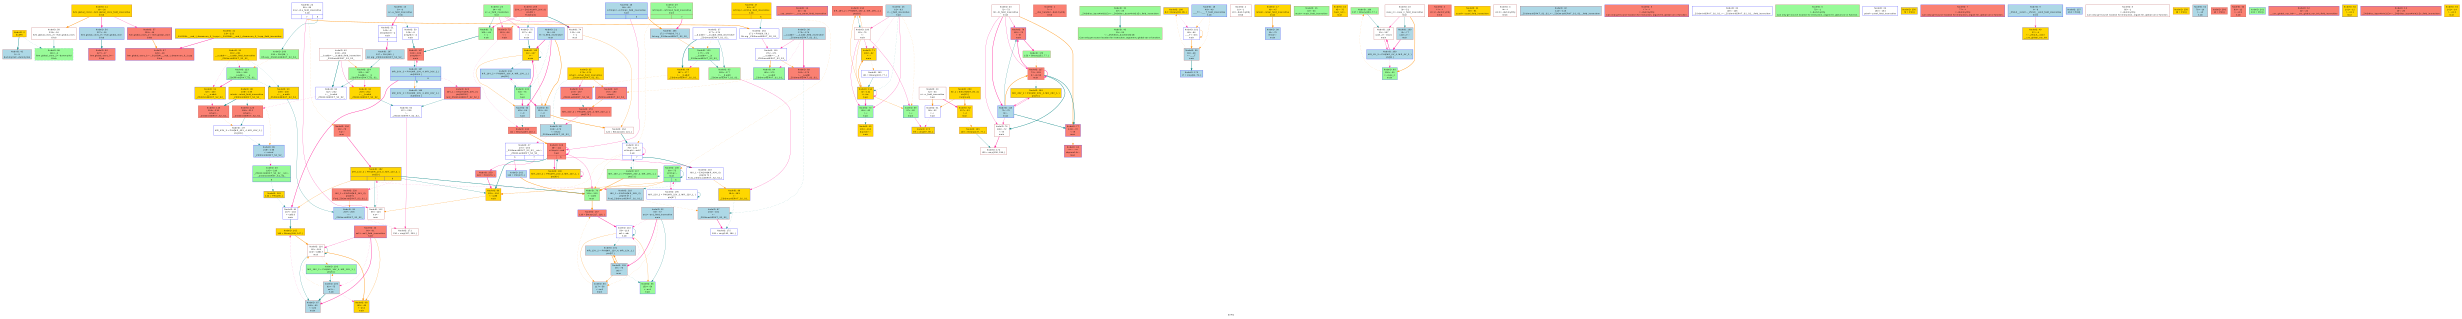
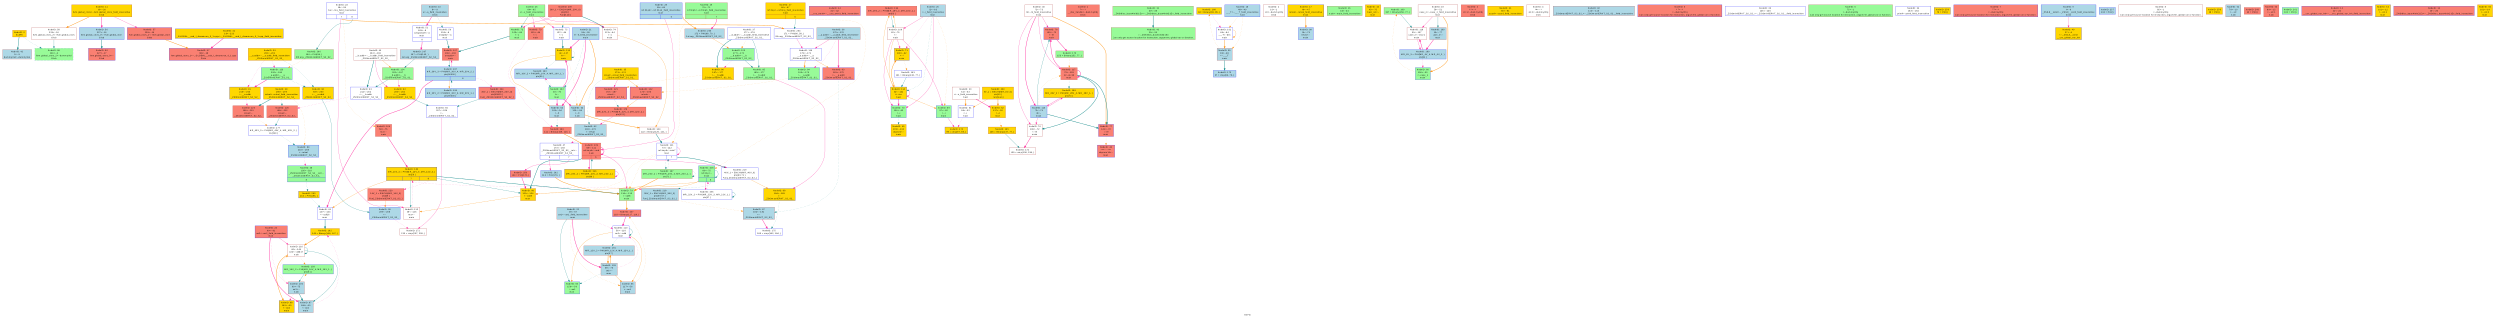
edge "NodeID: 115" -> "NodeID: 117": style bold -> dotted
edge "NodeID: 24" -> "NodeID: 68": removed
